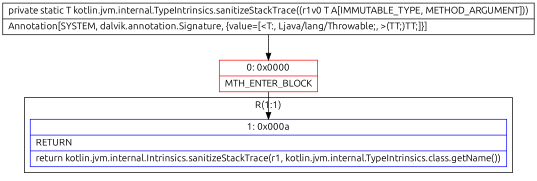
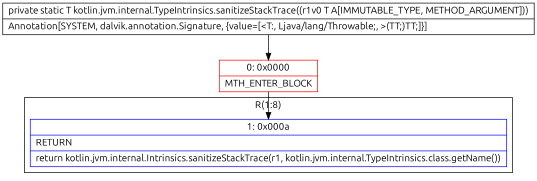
cluster "R(1:1)": label "R(1:1)" -> "R(1:8)"
